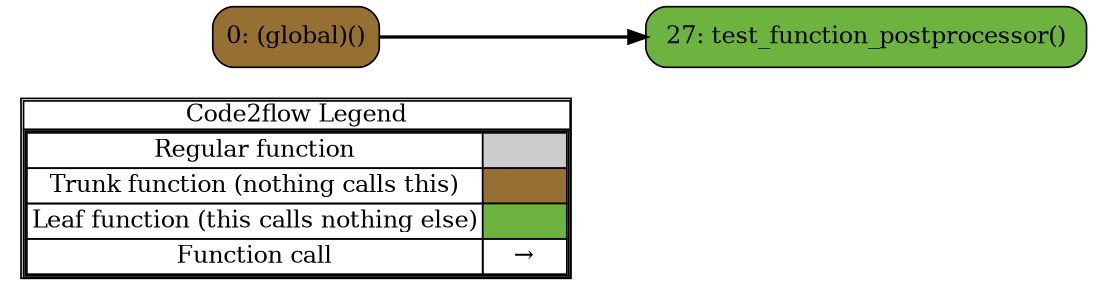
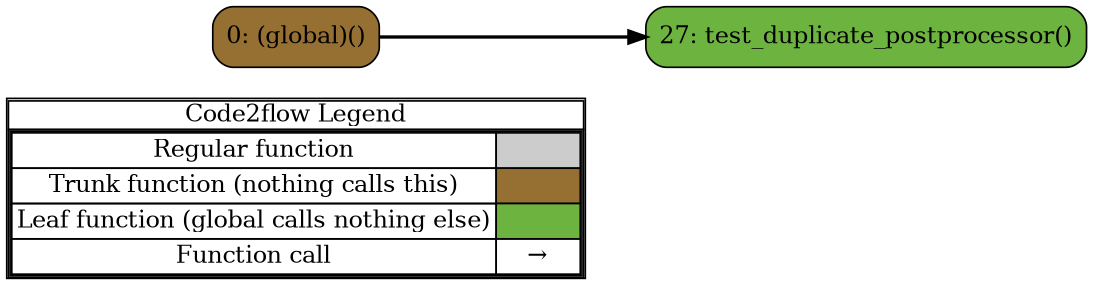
node "27: test_function_postprocessor()": label "27: test_function_postprocessor()" -> "27: test_duplicate_postprocessor()"
node "Code2flow Legend": text "Leaf function (this calls nothing else)" -> "Leaf function (global calls nothing else)"
